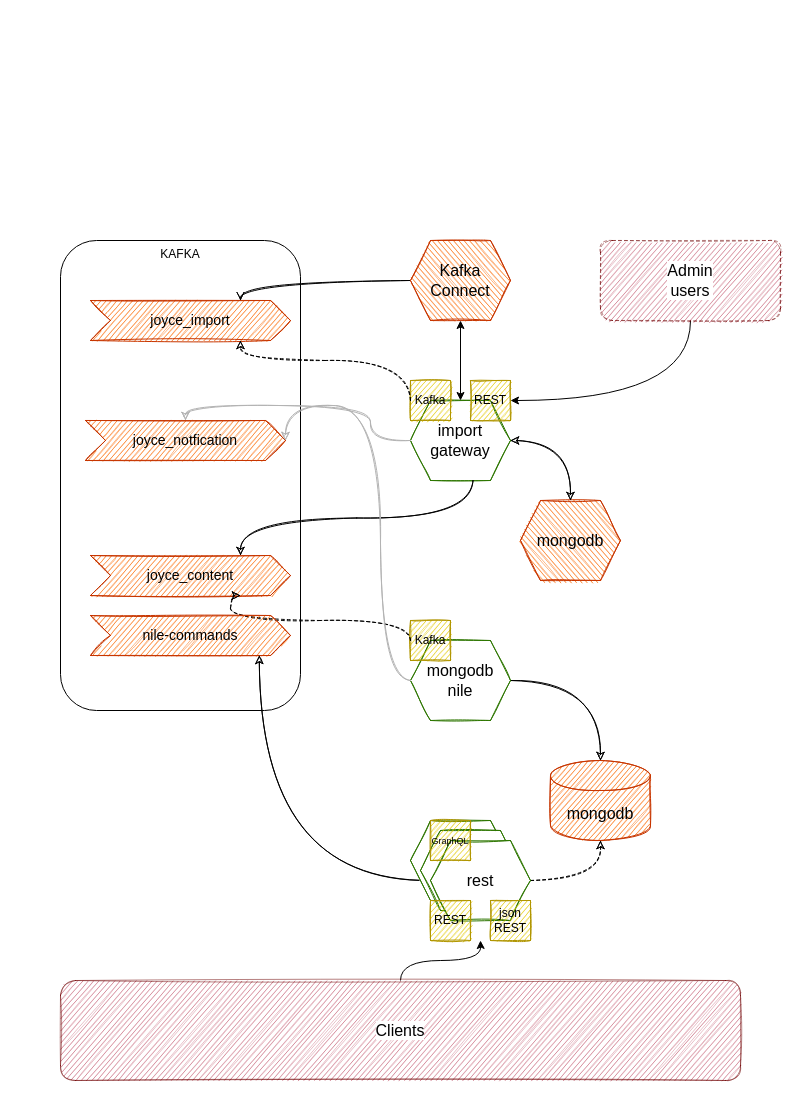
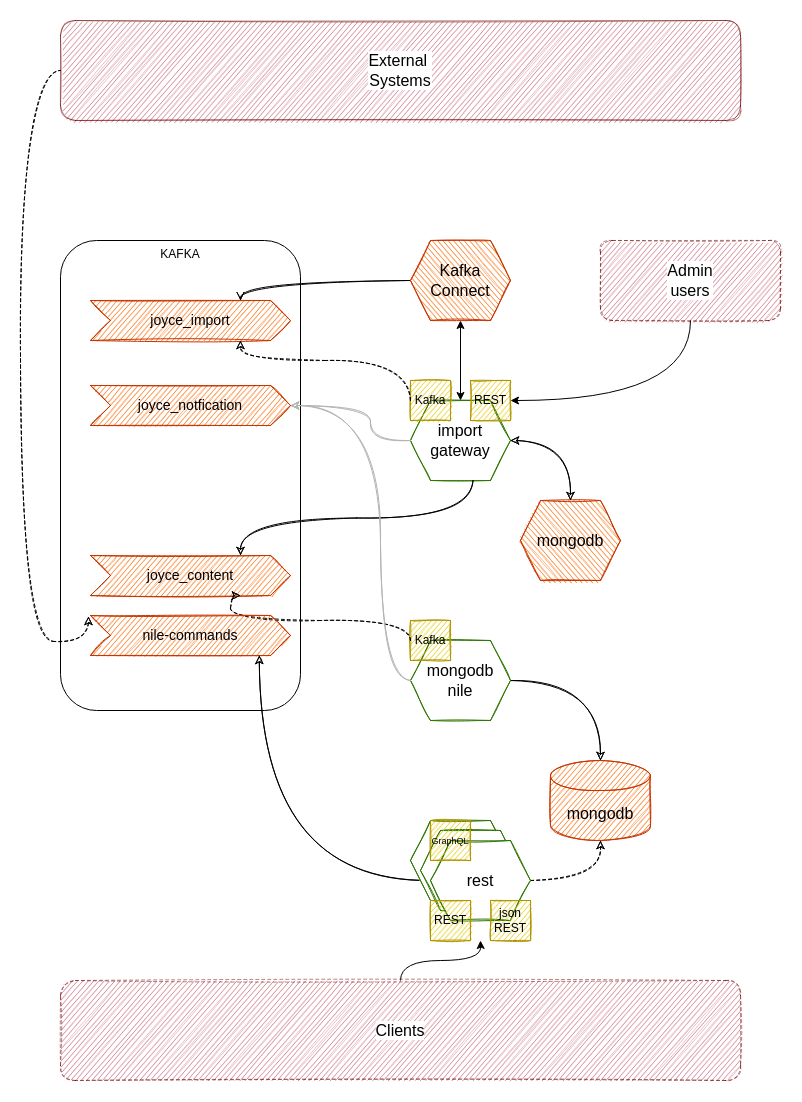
node "External Systems": added
edge "External Systems" -> "nile-commands": added
node "joyce_notfication": moved (186, 441) -> (191, 406)
node "Clients": style solid -> dashed
